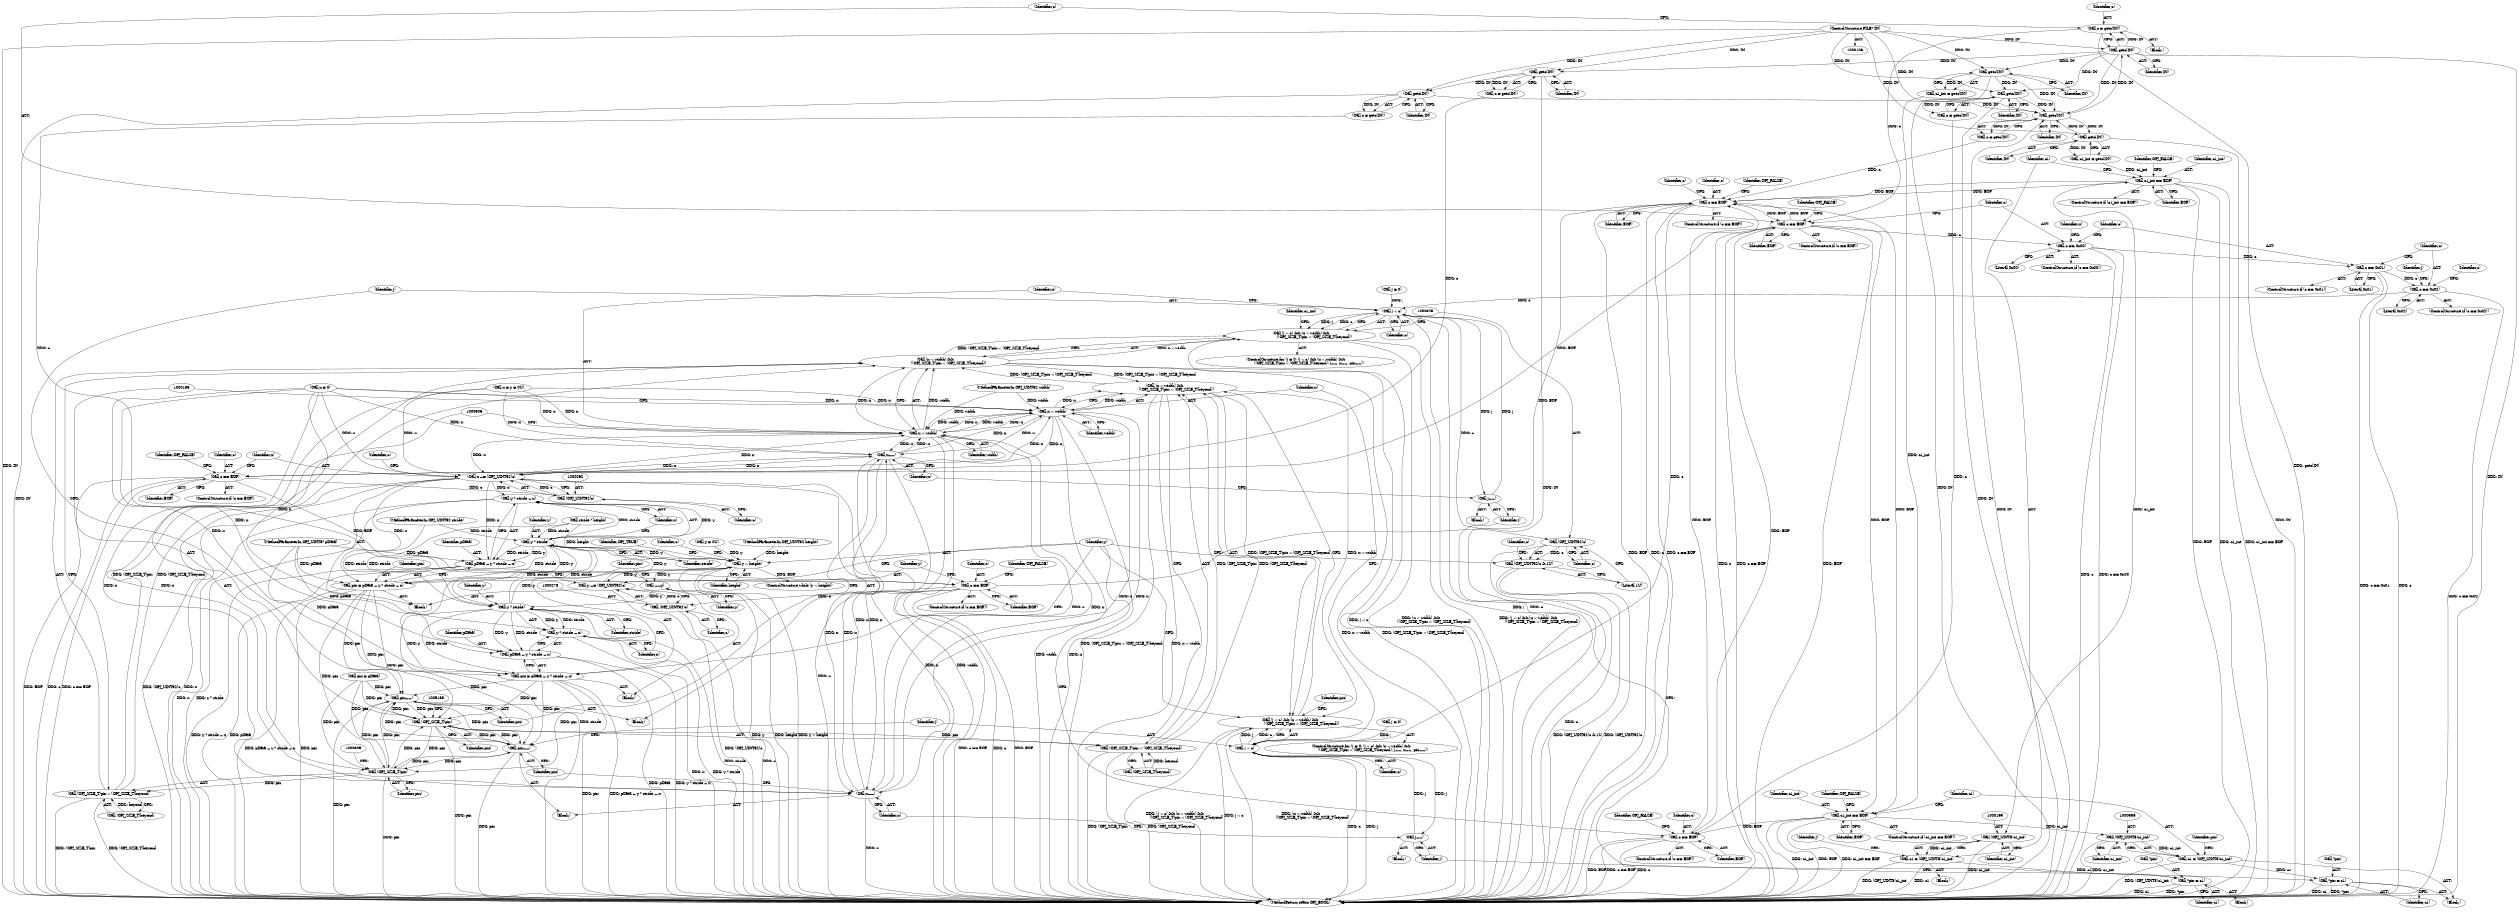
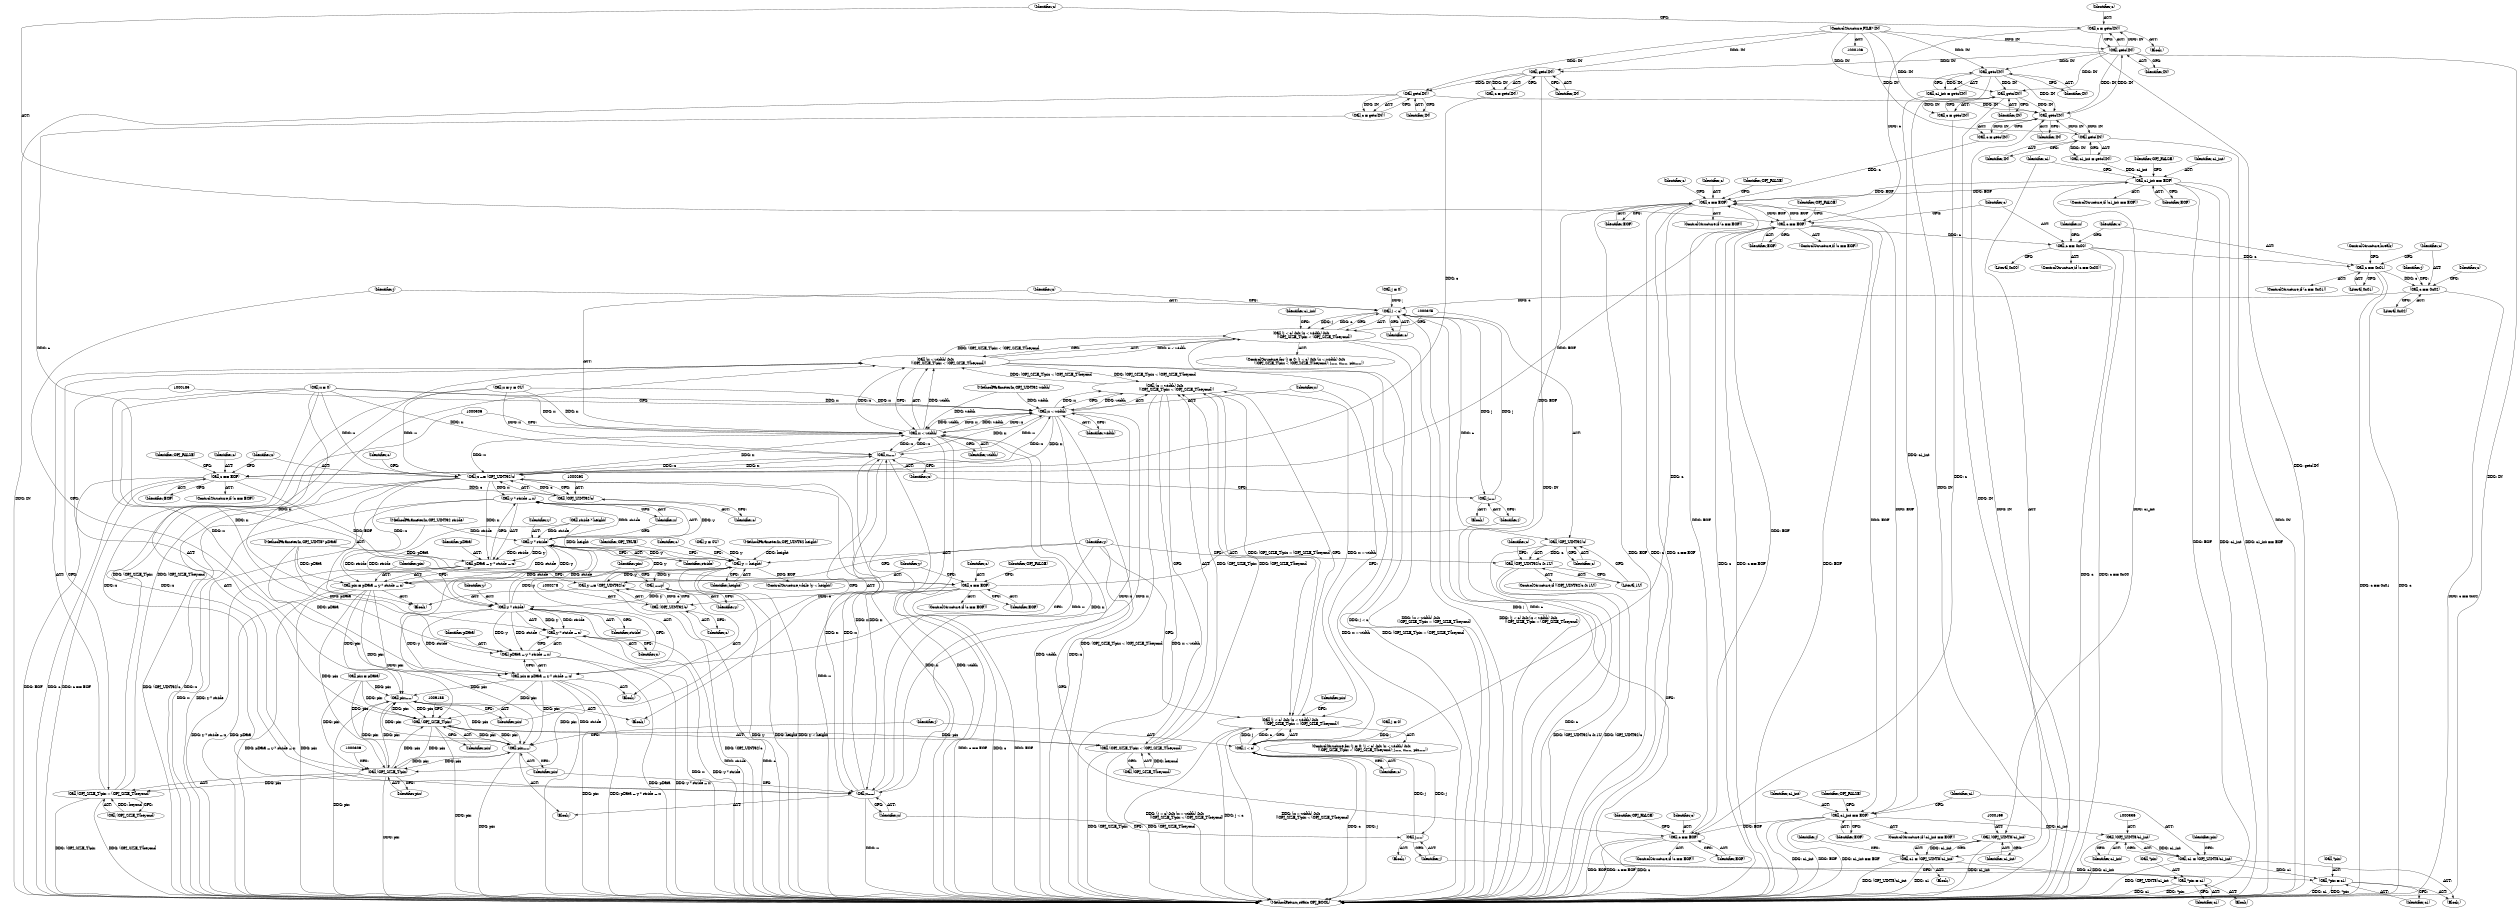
edge "(ControlStructure,FILE* IN)" -> "(MethodReturn,static OPJ_BOOL)": removed, label "DDG: IN"
node "(ControlStructure,break;)": added
edge "(Literal,0x00)" -> "(Call,c == 0x00)": removed, label "AST:"
node "(ControlStructure,if (c == 0x02))": removed
node "(ControlStructure,if ((OPJ_UINT32)c & 1U))": added
